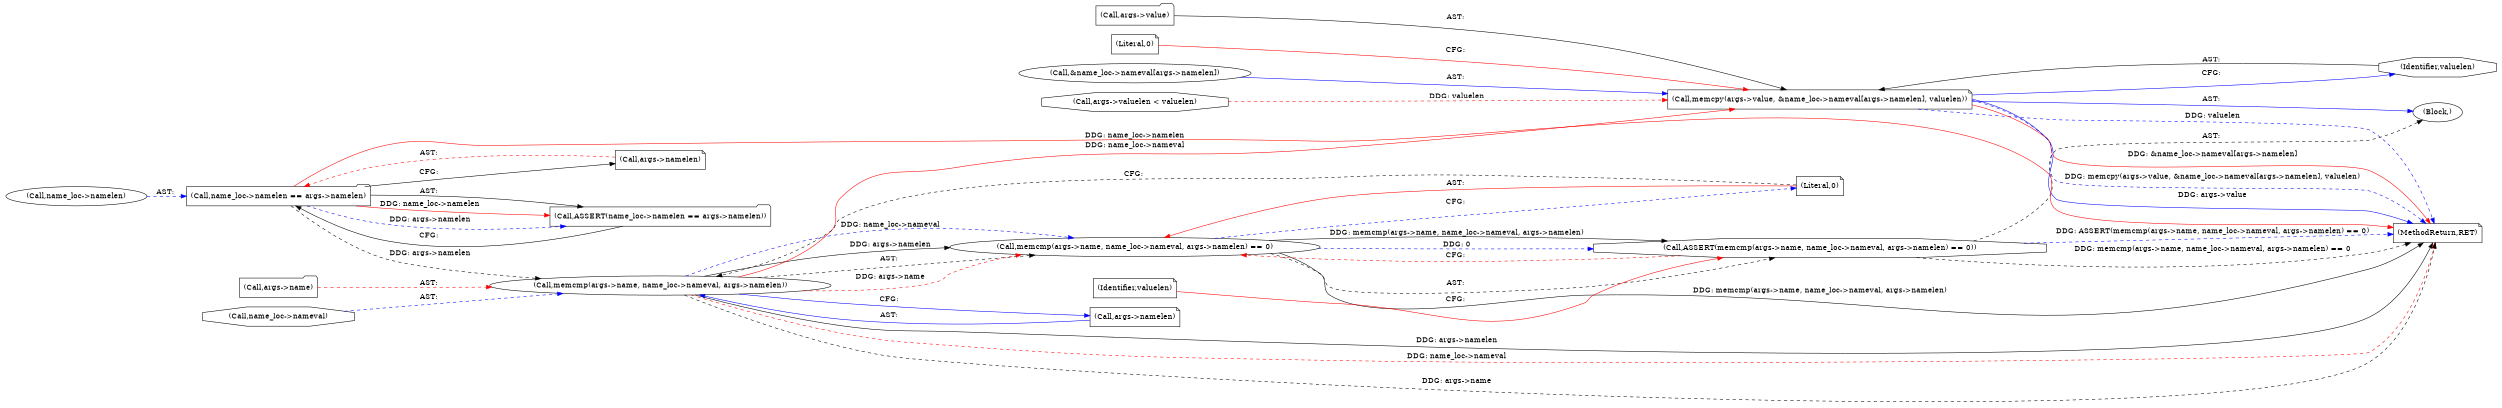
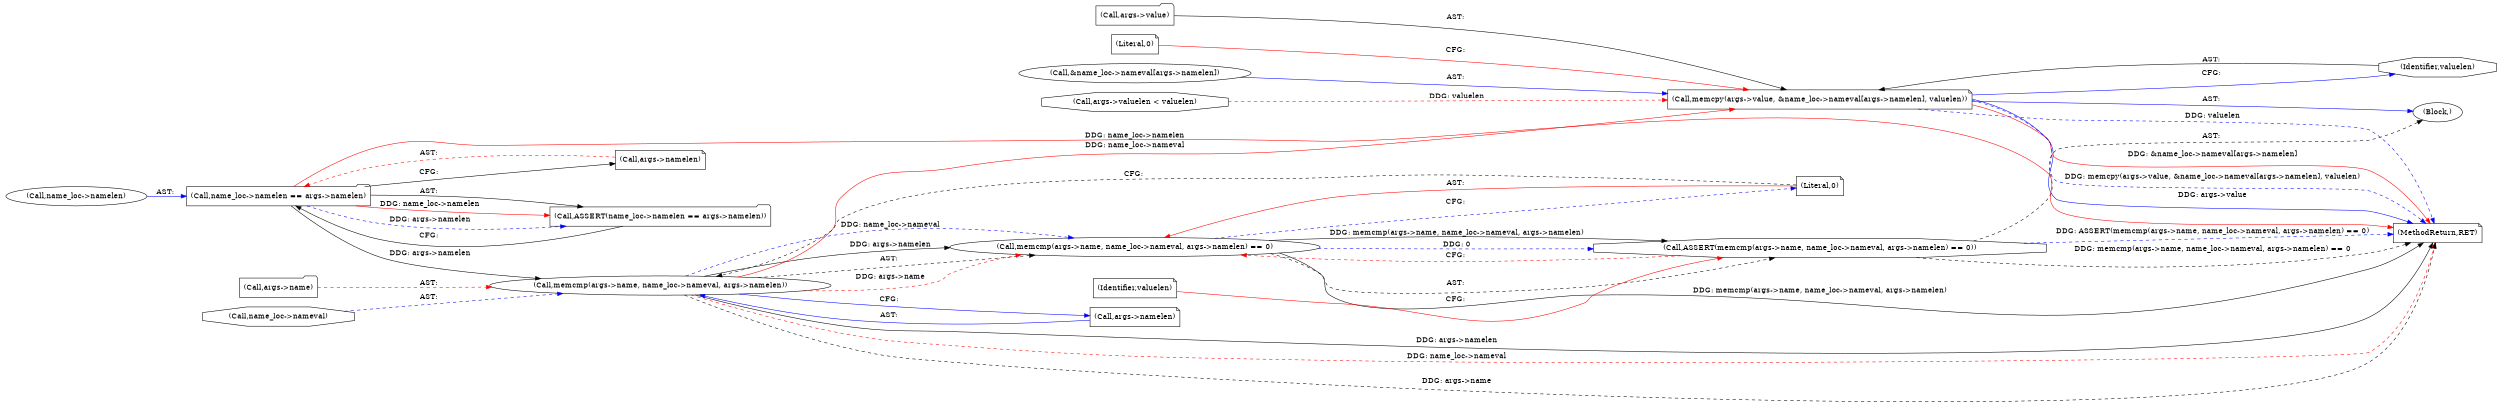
edge "(Call,name_loc->namelen)" -> "(Call,name_loc->namelen == args->namelen)": style dashed -> solid
edge "(Call,name_loc->namelen == args->namelen)" -> "(Call,memcmp(args->name, name_loc->nameval, args->namelen))": style dashed -> solid
